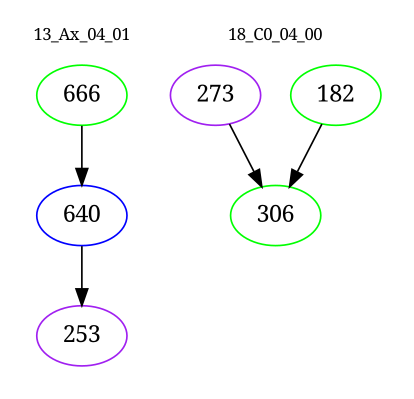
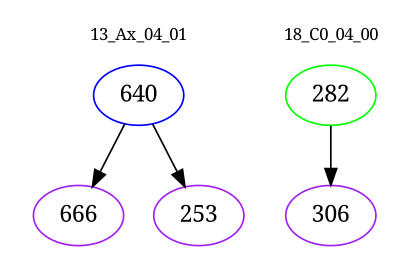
node "666": color green -> purple
node "273": removed
node "182": label "182" -> "282"
edge "666" -> "640": reversed
node "306": color green -> purple
